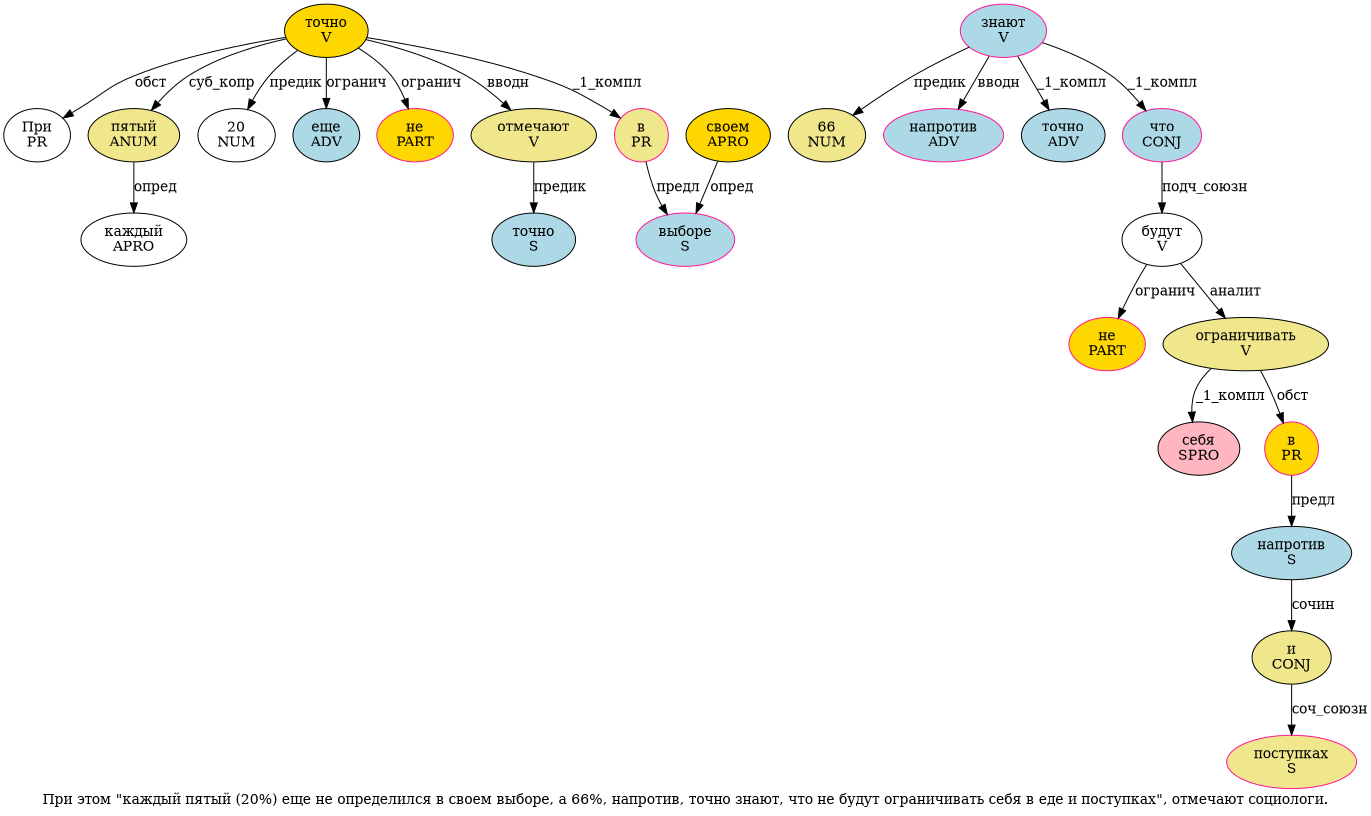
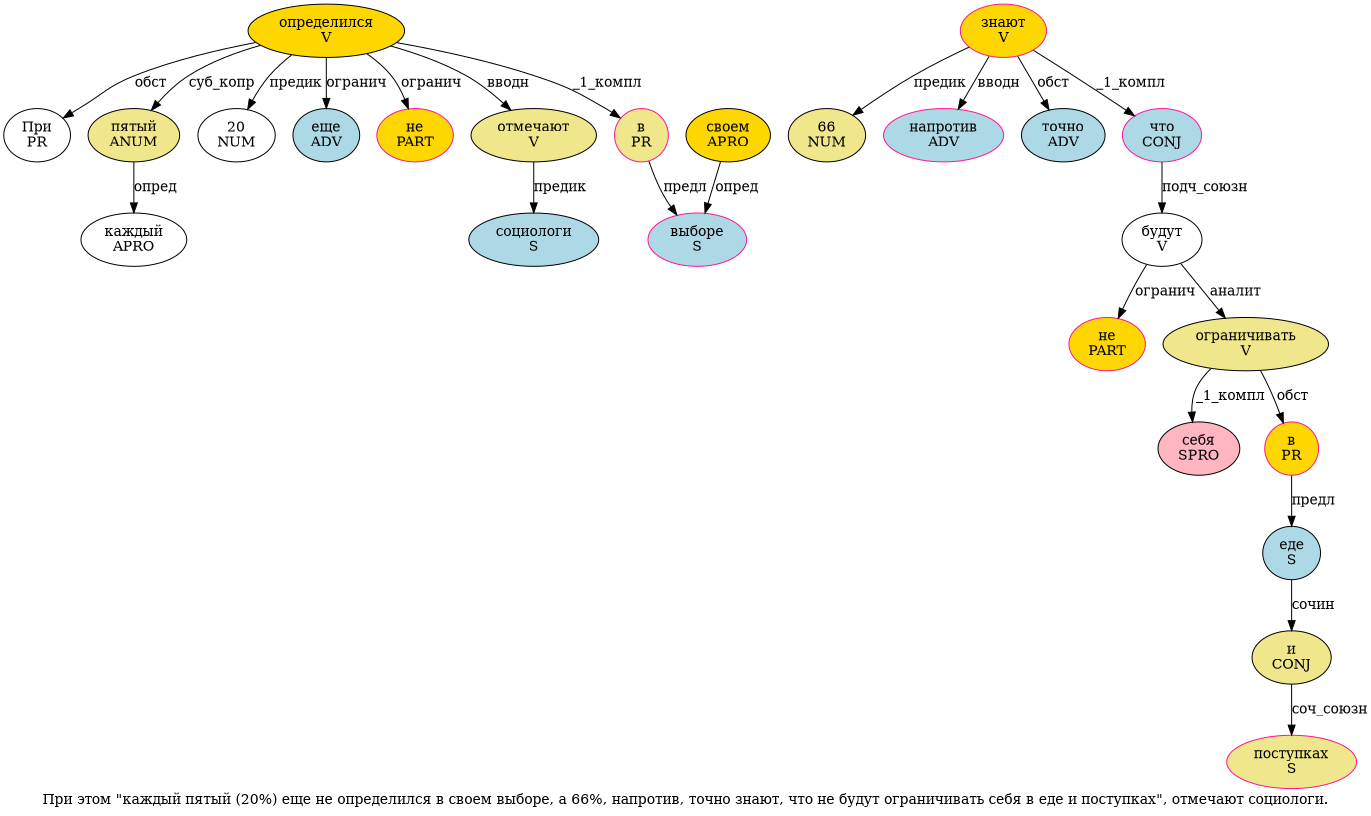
node "точно V": label "точно V" -> "определился V"
node "знают V": fillcolor lightblue -> gold
edge "знают V" -> "точно ADV": label "_1_компл" -> "обст"
node "точно S": label "точно S" -> "социологи S"
node "напротив S": label "напротив S" -> "еде S"
